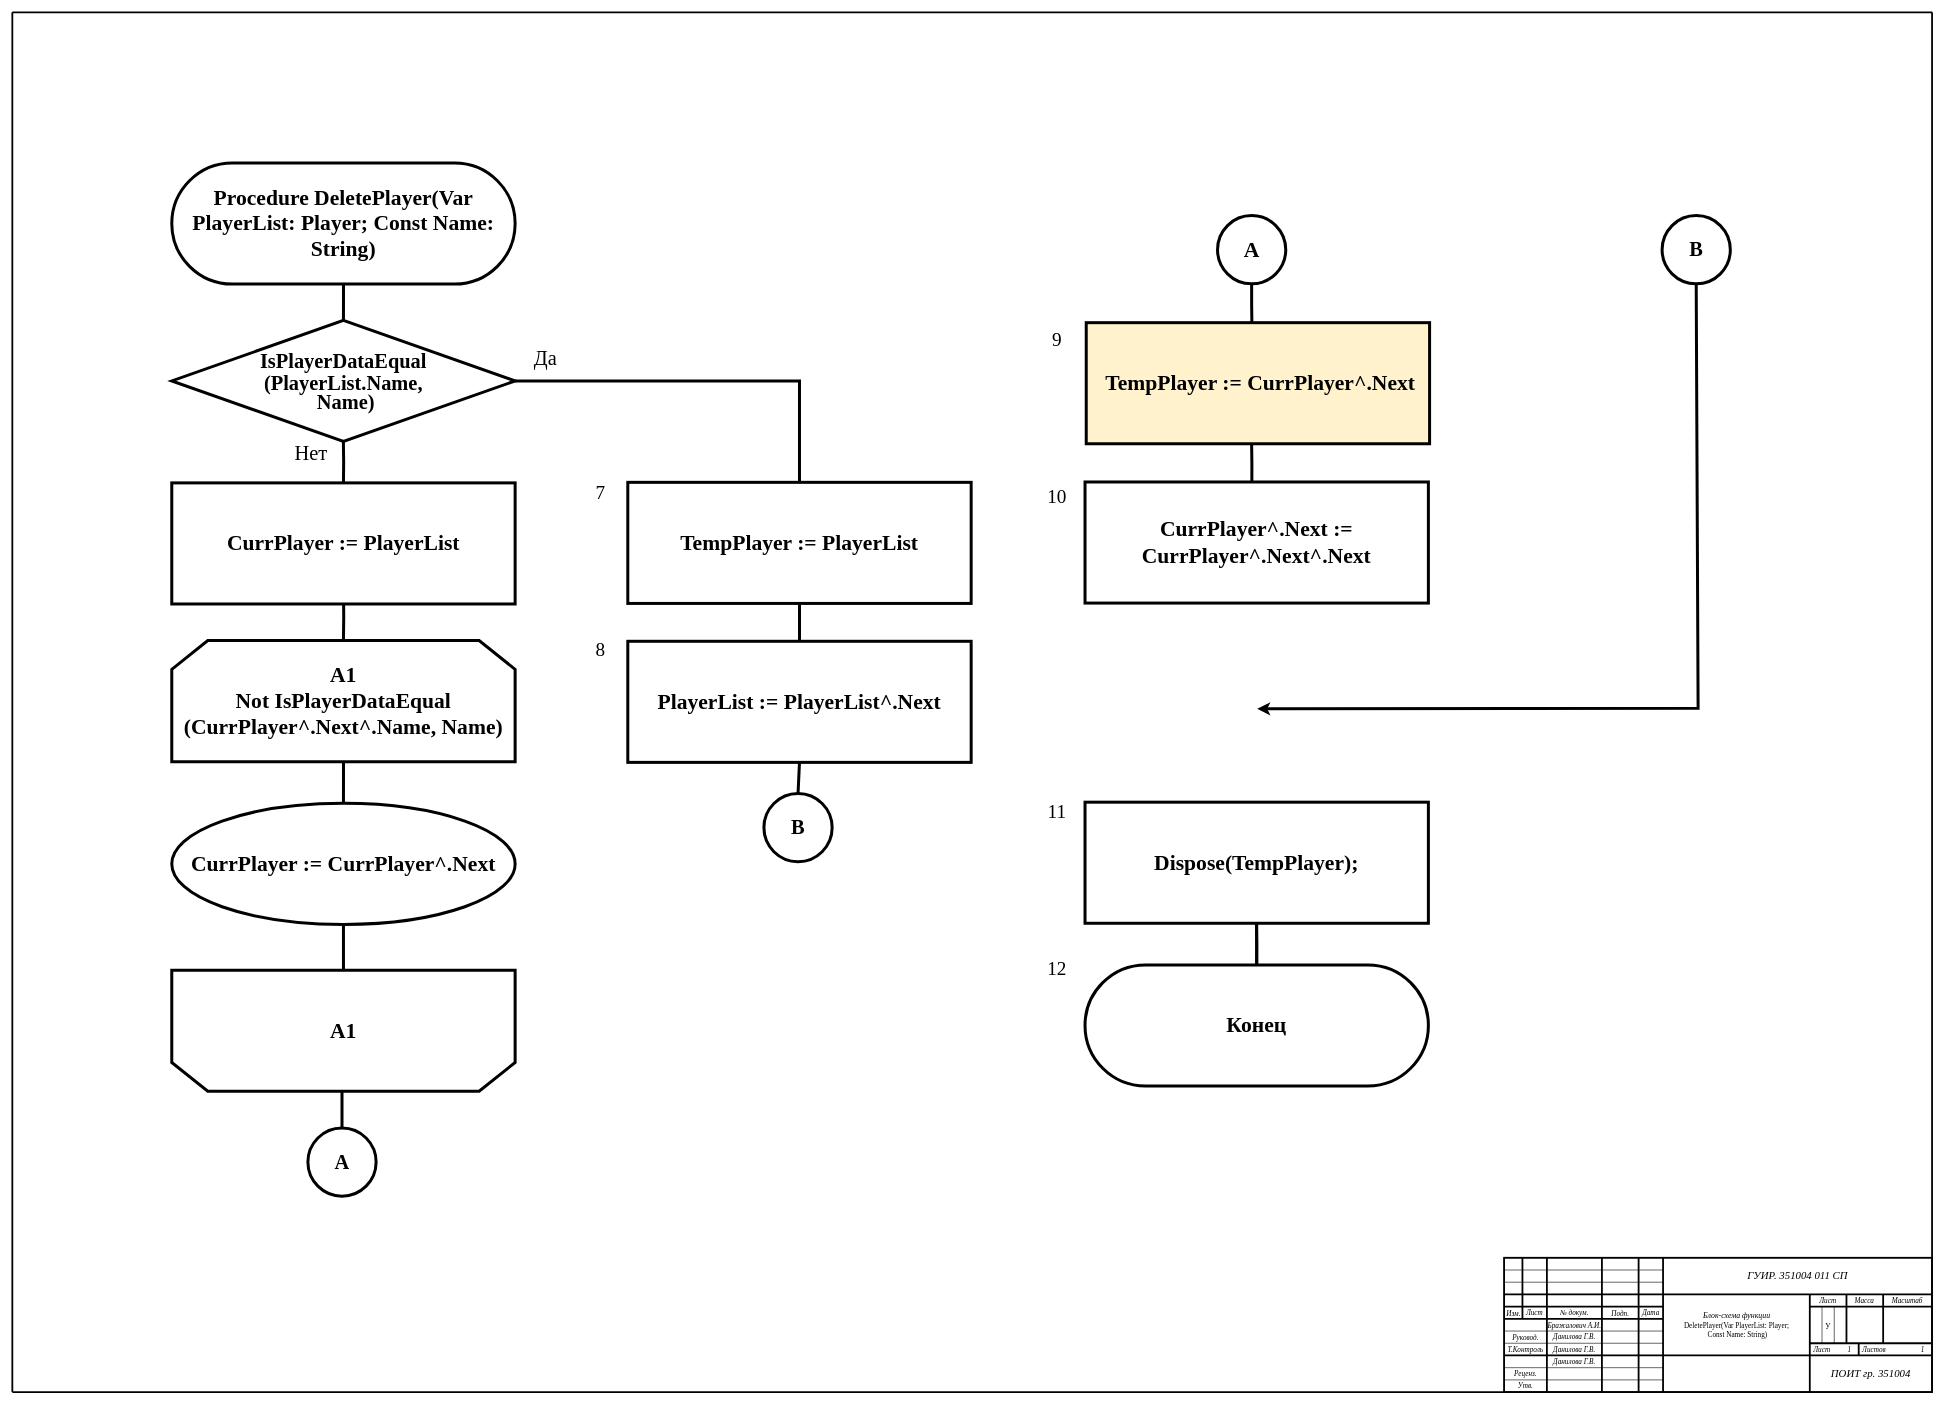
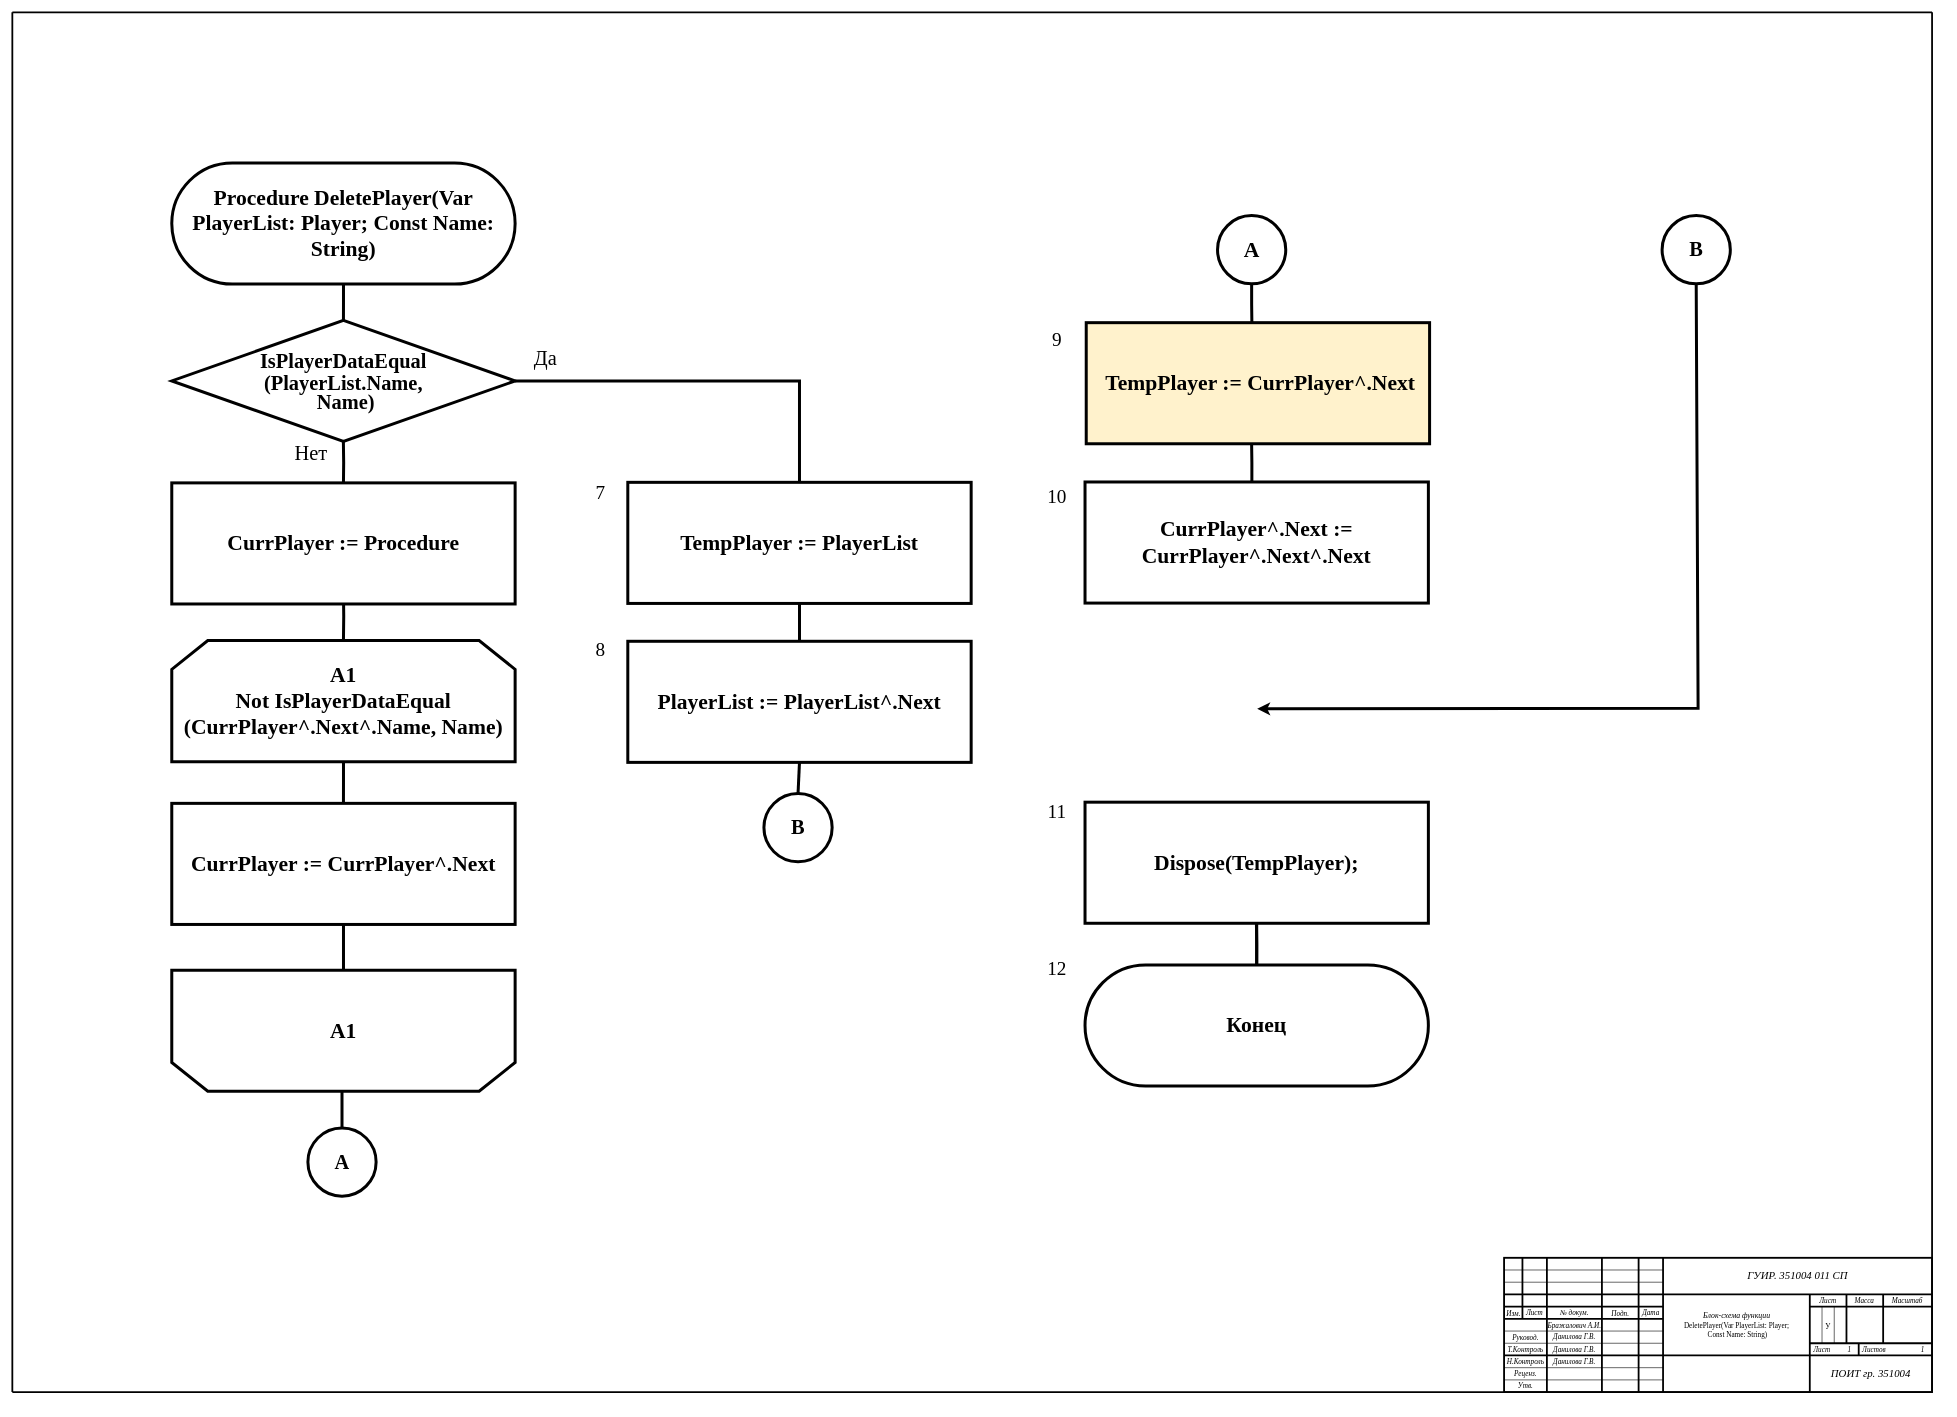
node "CurrPlayer := PlayerList": label "CurrPlayer := PlayerList" -> "CurrPlayer := Procedure"
node "CurrPlayer := CurrPlayer^.Next": shape ellipse -> rectangle
node "Н.Контроль": added
